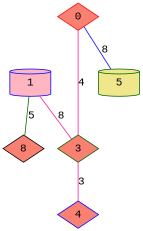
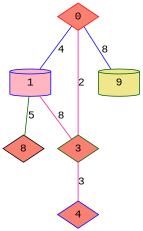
edge "0" -- "1": added, label "4"
edge "0" -- "3": label "4" -> "2"
node "5": label "5" -> "9"
